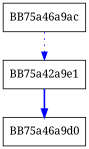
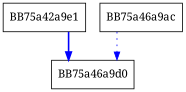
edge "BB75a46a9ac" -> "BB75a42a9e1": now "BB75a46a9ac" -> "BB75a46a9d0"
